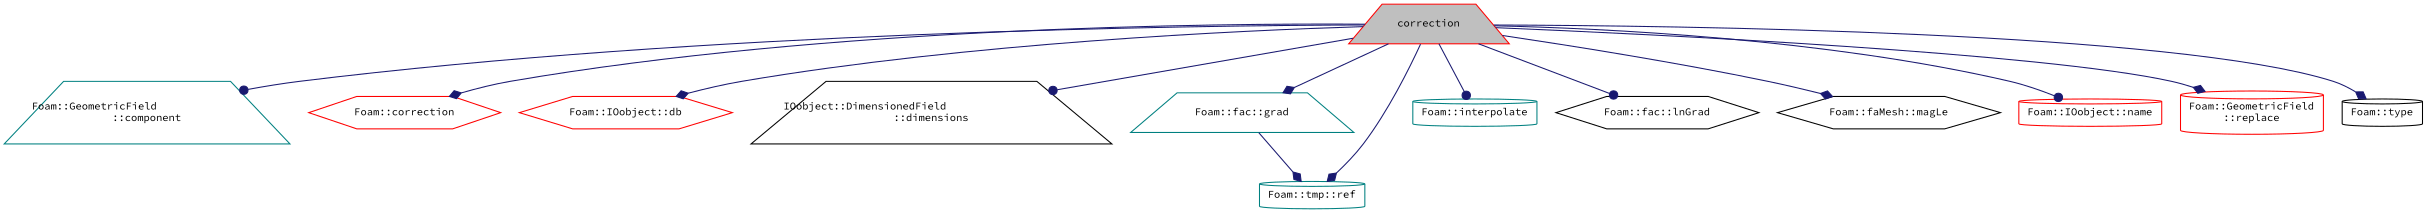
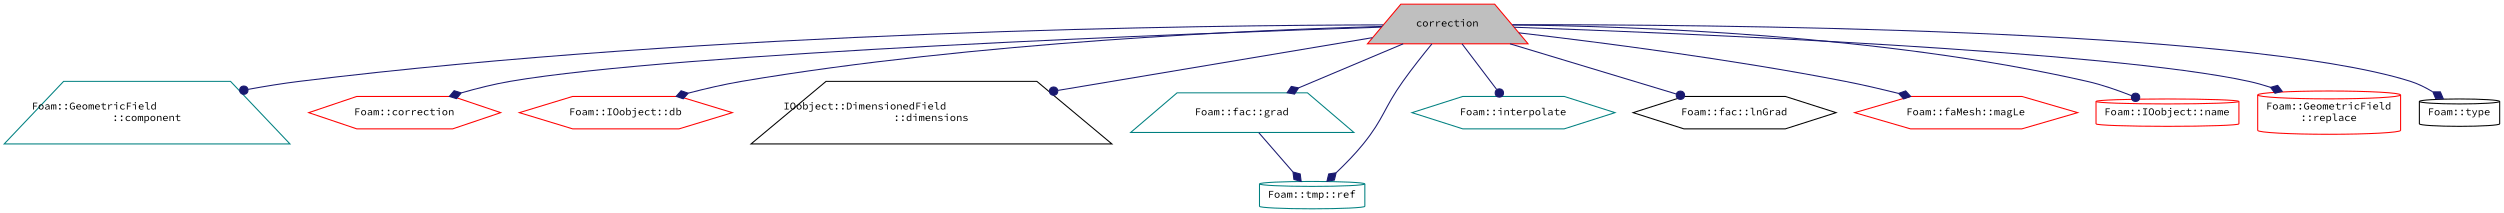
node "Foam::interpolate": shape cylinder -> hexagon
node "Foam::faMesh::magLe": color black -> red
